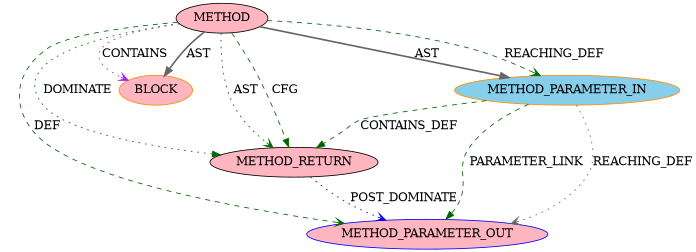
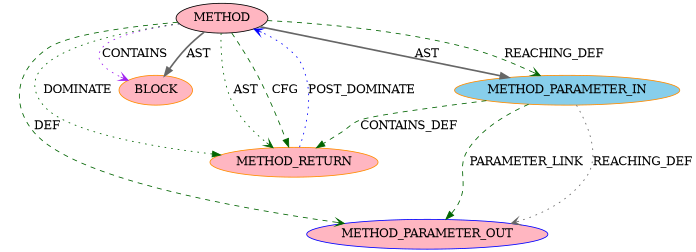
node "METHOD_RETURN": color black -> darkorange
edge "METHOD_RETURN" -> "METHOD_PARAMETER_OUT": now "METHOD_RETURN" -> "METHOD"
